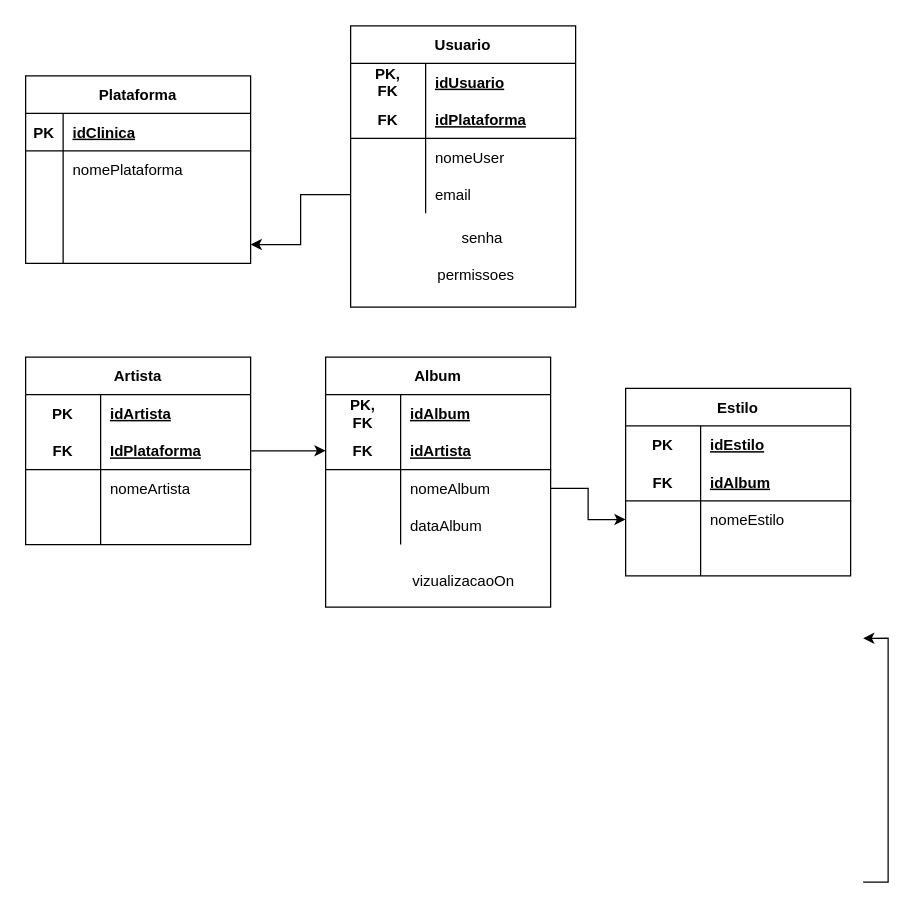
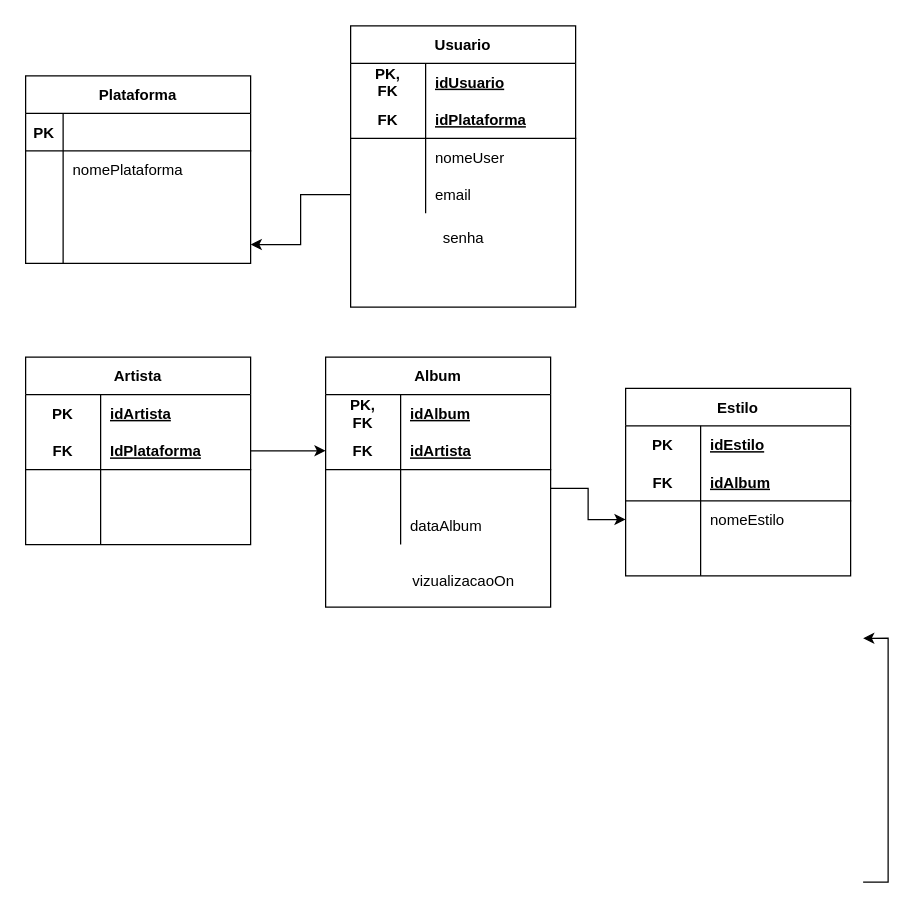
node "idClinica": removed
node "senha": moved (482, 238) -> (463, 238)
node "permissoes": removed
node "nomeArtista": removed
node "nomeAlbum": removed
